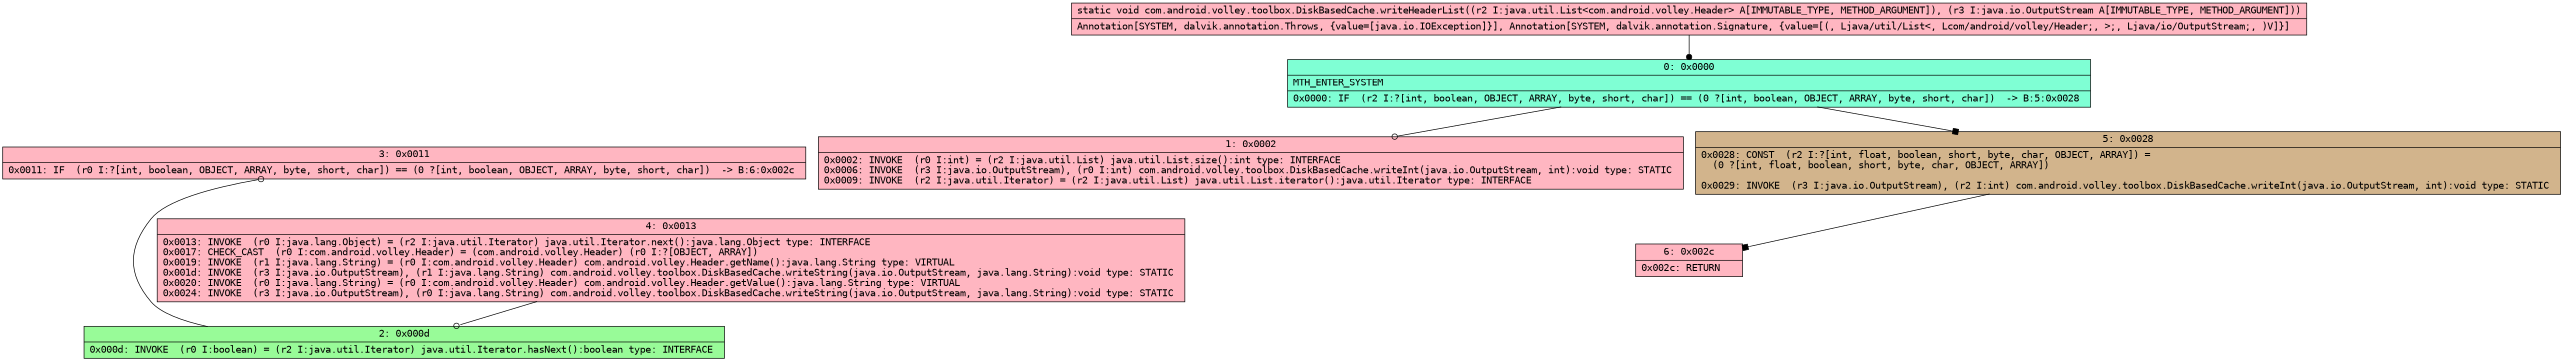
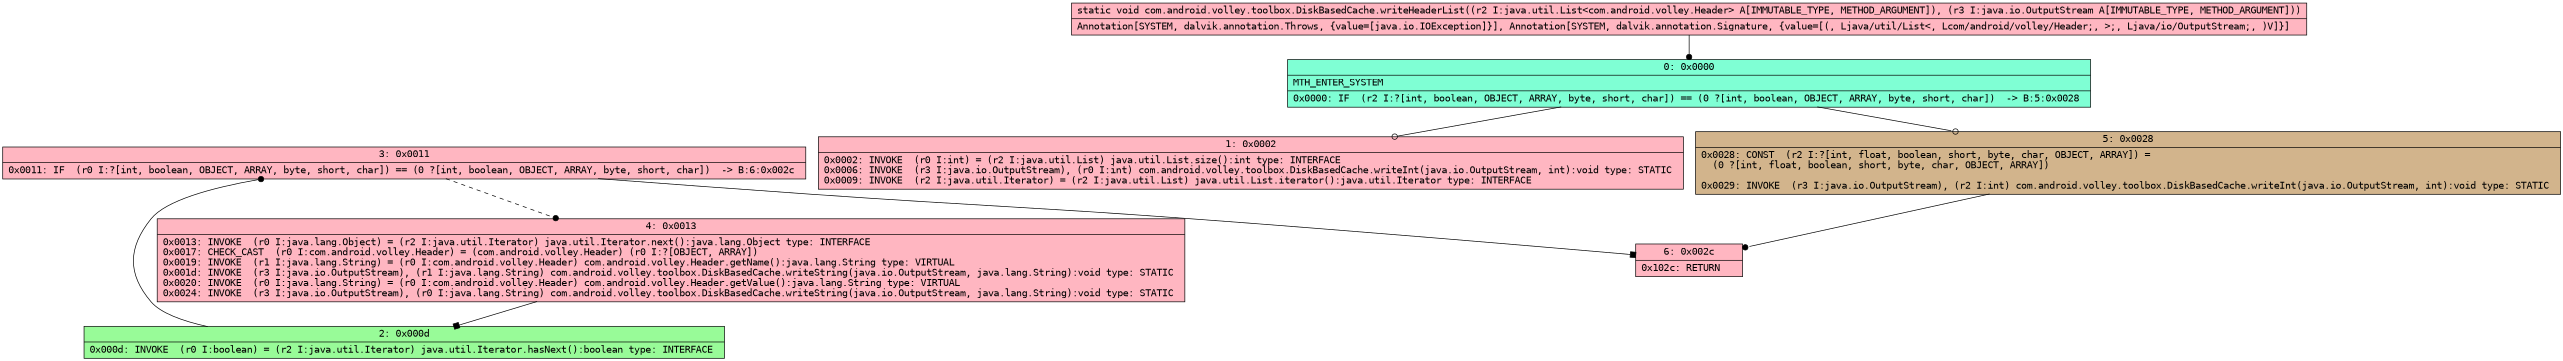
edge "0: 0x0000" -> "5: 0x0028": arrowhead box -> odot
edge "3: 0x0011" -> "4: 0x0013": added
edge "3: 0x0011" -> "6: 0x002c": added
edge "5: 0x0028" -> "6: 0x002c": arrowhead box -> dot
edge "2: 0x000d" -> "3: 0x0011": arrowhead odot -> dot
node "6: 0x002c": text "0x002c: RETURN" -> "0x102c: RETURN"
edge "4: 0x0013" -> "2: 0x000d": arrowhead odot -> box
